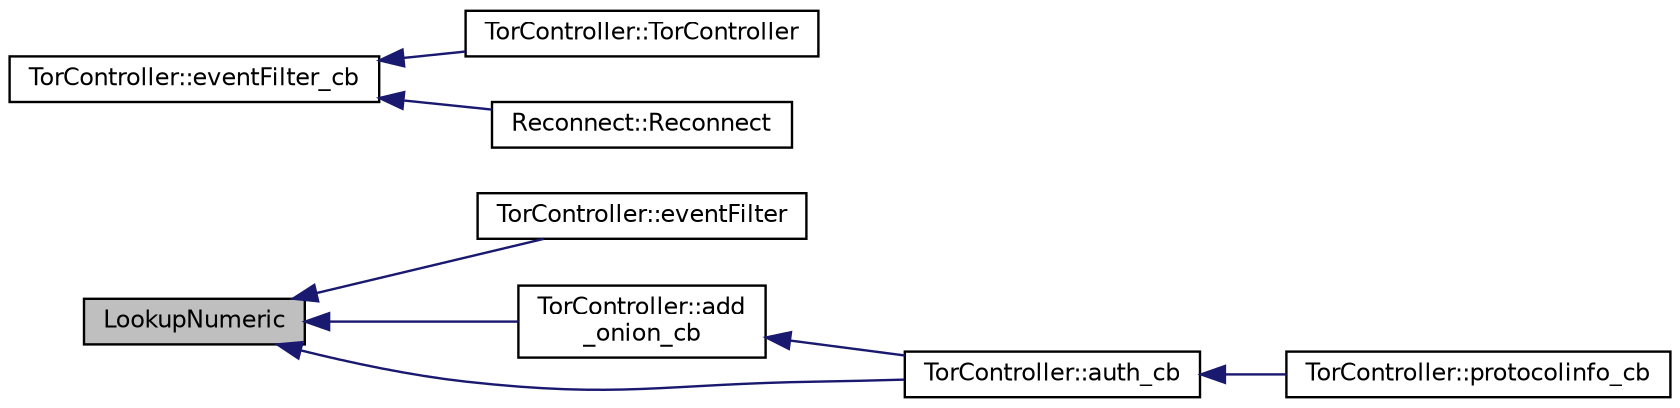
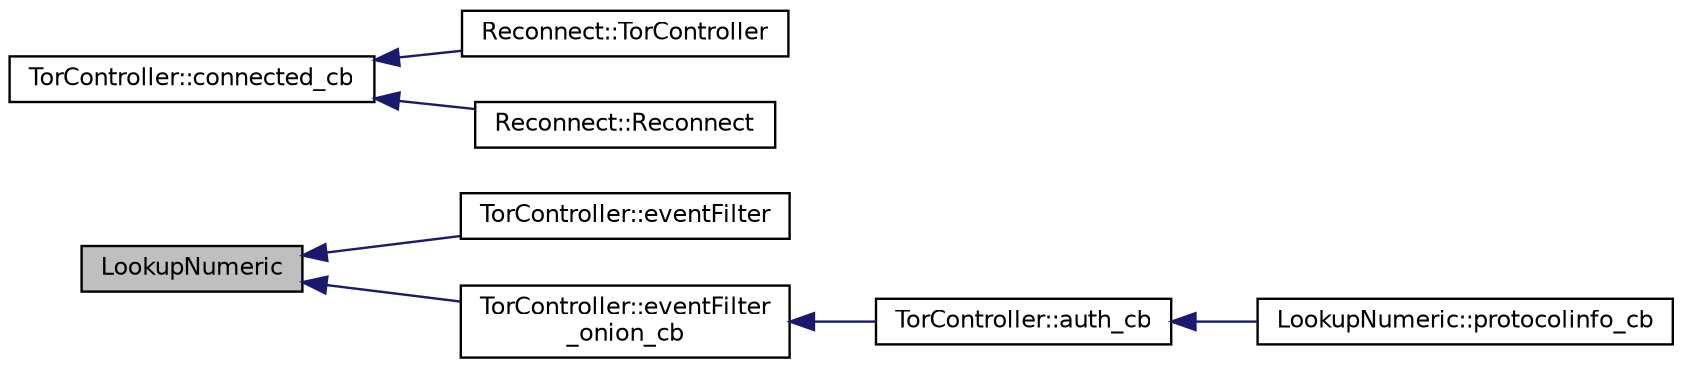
node "TorController::TorController": label "TorController::TorController" -> "Reconnect::TorController"
node "TorController::eventFilter_cb": label "TorController::eventFilter_cb" -> "TorController::connected_cb"
node "TorController::add _onion_cb": label "TorController::add _onion_cb" -> "TorController::eventFilter _onion_cb"
node "TorController::protocolinfo_cb": label "TorController::protocolinfo_cb" -> "LookupNumeric::protocolinfo_cb"
edge "TorController::auth_cb" -> "LookupNumeric": removed
